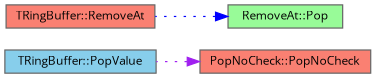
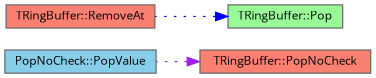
node "RemoveAt::Pop": label "RemoveAt::Pop" -> "TRingBuffer::Pop"
node "TRingBuffer::PopValue": label "TRingBuffer::PopValue" -> "PopNoCheck::PopValue"
node "PopNoCheck::PopNoCheck": label "PopNoCheck::PopNoCheck" -> "TRingBuffer::PopNoCheck"
